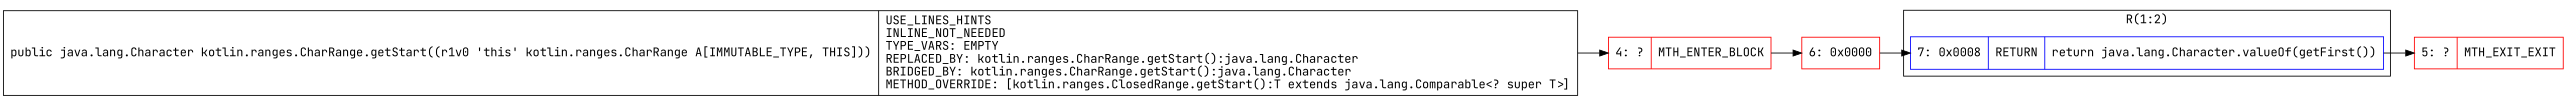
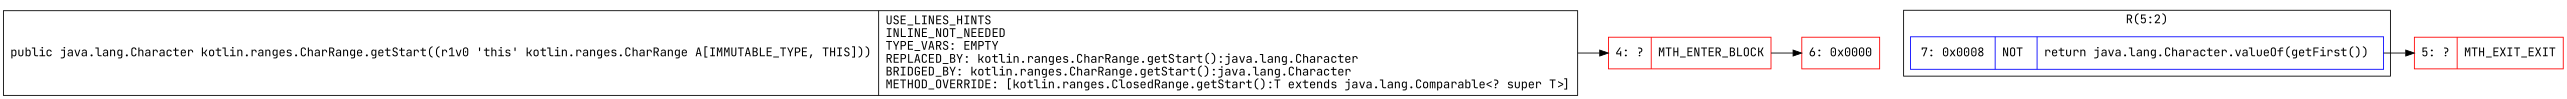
cluster "R(1:2)": label "R(1:2)" -> "R(5:2)"
edge "6: 0x0000" -> "7: 0x0008": removed
node "7: 0x0008": text "RETURN" -> "NOT"
